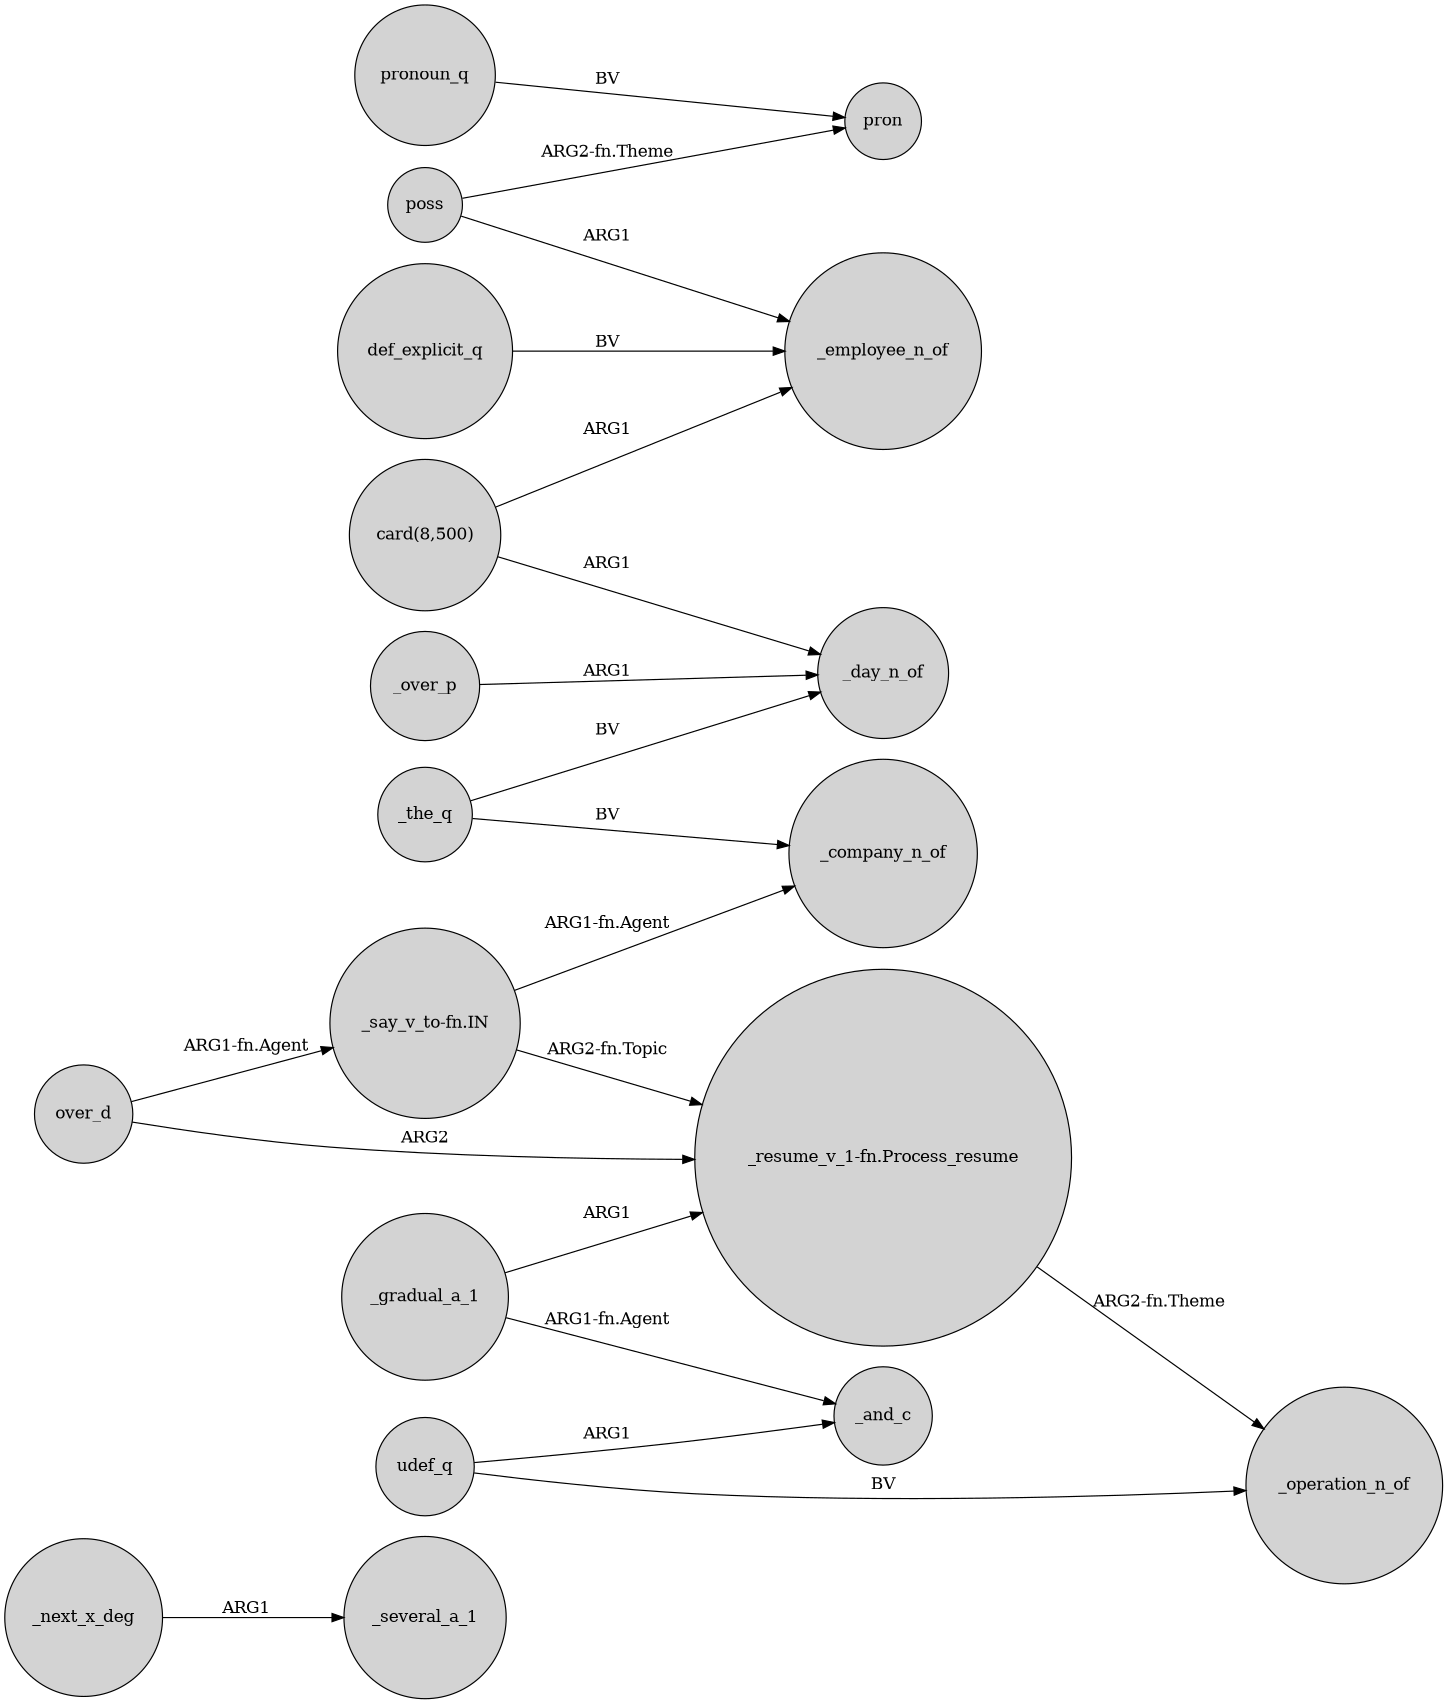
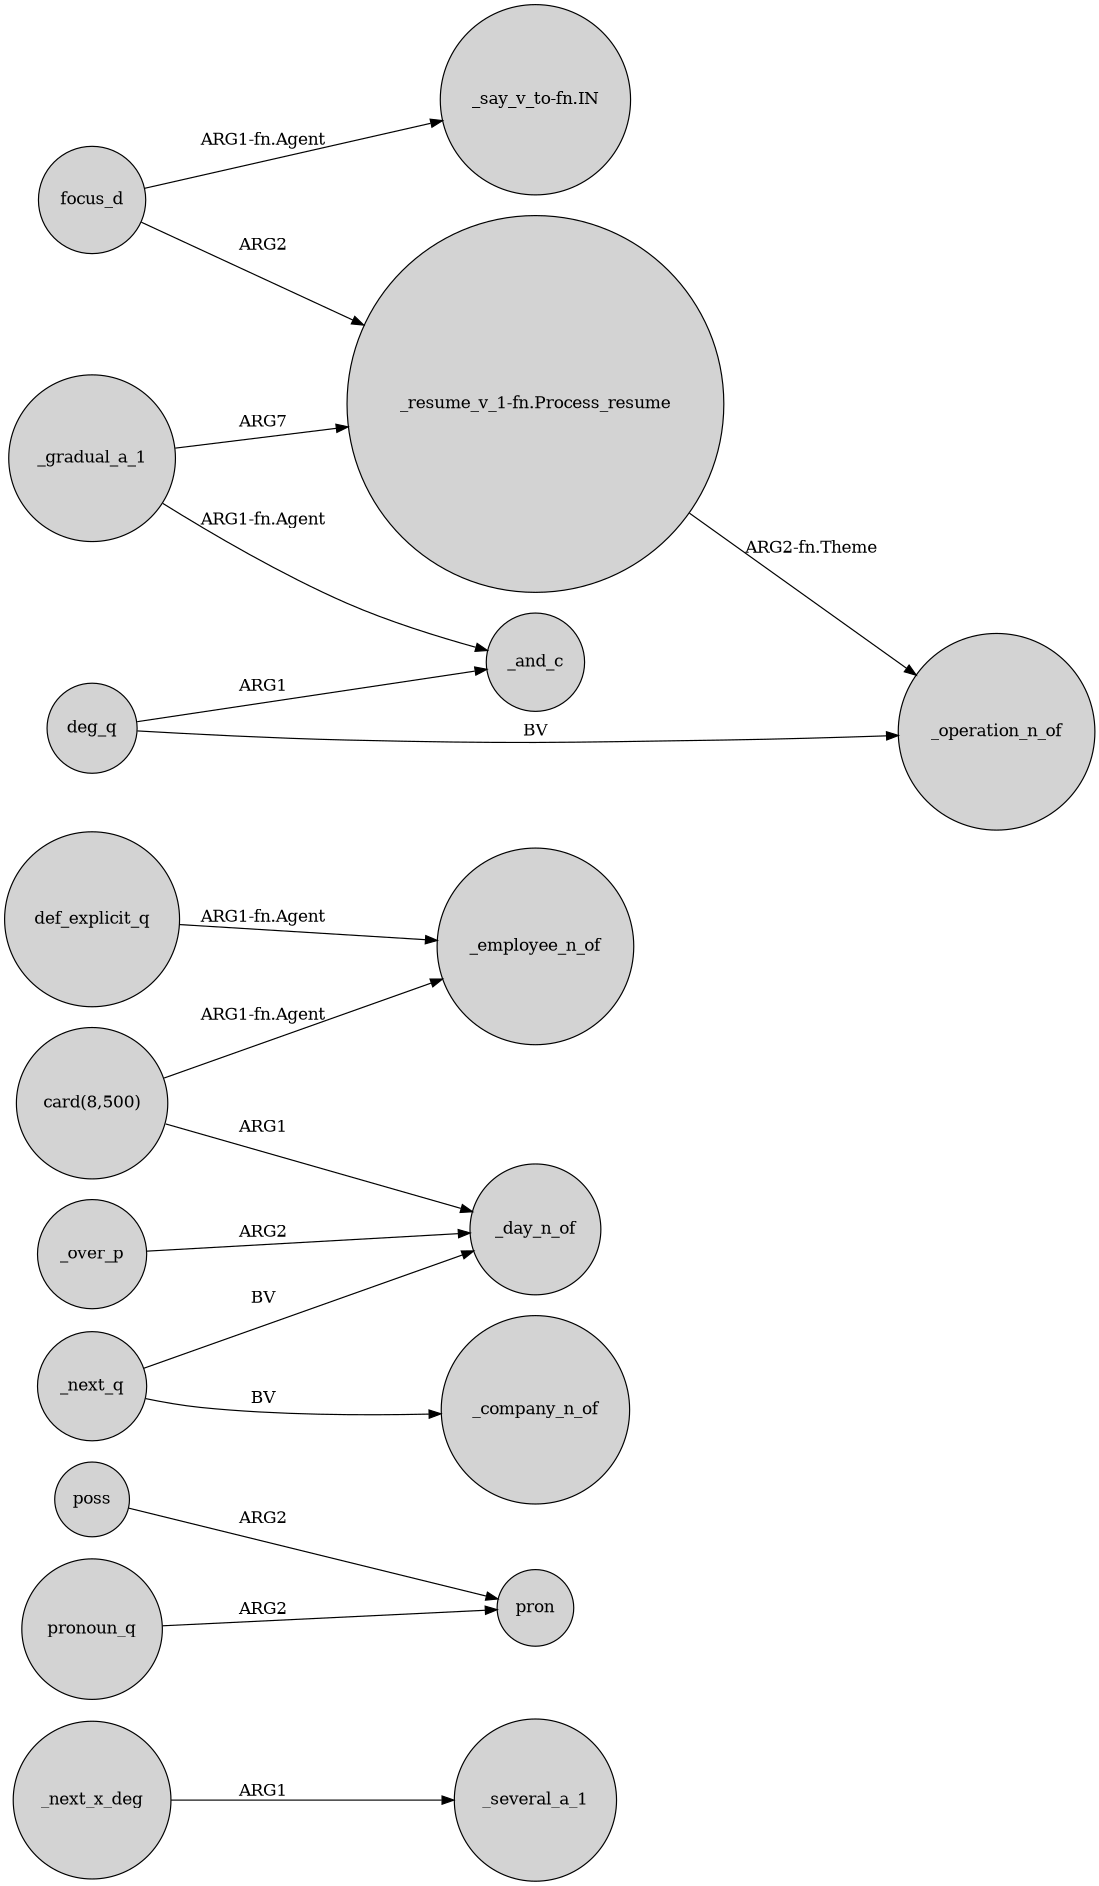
edge "pronoun_q" -> "pron": label "BV" -> "ARG2"
edge "poss" -> "pron": label "ARG2-fn.Theme" -> "ARG2"
edge "poss" -> "_employee_n_of": removed, label "ARG1"
edge "def_explicit_q" -> "_employee_n_of": label "BV" -> "ARG1-fn.Agent"
edge "card(8,500)" -> "_employee_n_of": label "ARG1" -> "ARG1-fn.Agent"
edge "_over_p" -> "_day_n_of": label "ARG1" -> "ARG2"
node "_the_q": label "_the_q" -> "_next_q"
edge "_say_v_to-fn.IN" -> "_company_n_of": removed, label "ARG1-fn.Agent"
edge "_say_v_to-fn.IN" -> "_resume_v_1-fn.Process_resume": removed, label "ARG2-fn.Topic"
node "over_d": label "over_d" -> "focus_d"
edge "_gradual_a_1" -> "_resume_v_1-fn.Process_resume": label "ARG1" -> "ARG7"
node "udef_q": label "udef_q" -> "deg_q"
